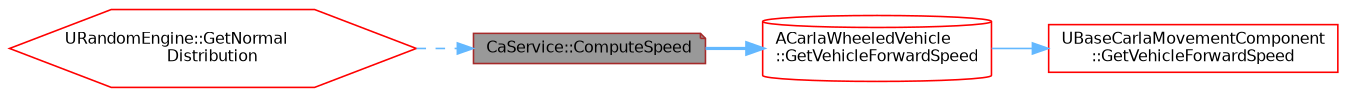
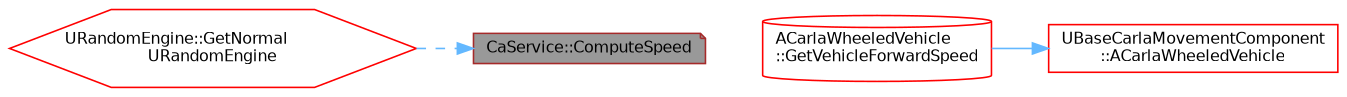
node "URandomEngine::GetNormal Distribution": label "URandomEngine::GetNormal Distribution" -> "URandomEngine::GetNormal URandomEngine"
edge "CaService::ComputeSpeed" -> "ACarlaWheeledVehicle ::GetVehicleForwardSpeed": removed
node "UBaseCarlaMovementComponent ::GetVehicleForwardSpeed": label "UBaseCarlaMovementComponent ::GetVehicleForwardSpeed" -> "UBaseCarlaMovementComponent ::ACarlaWheeledVehicle"
